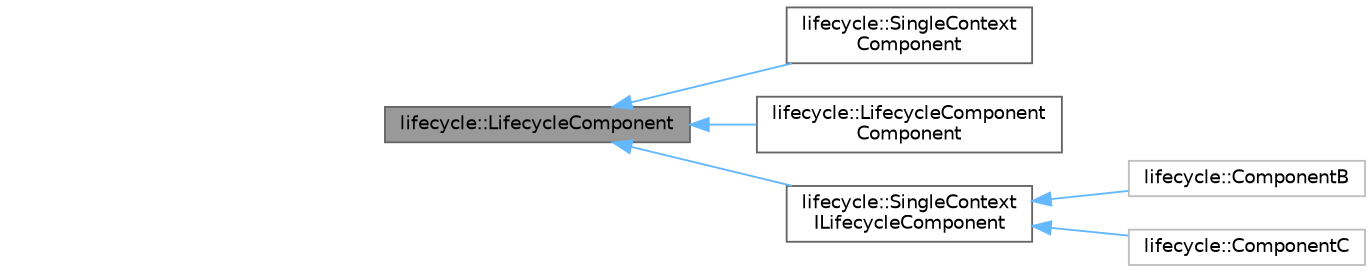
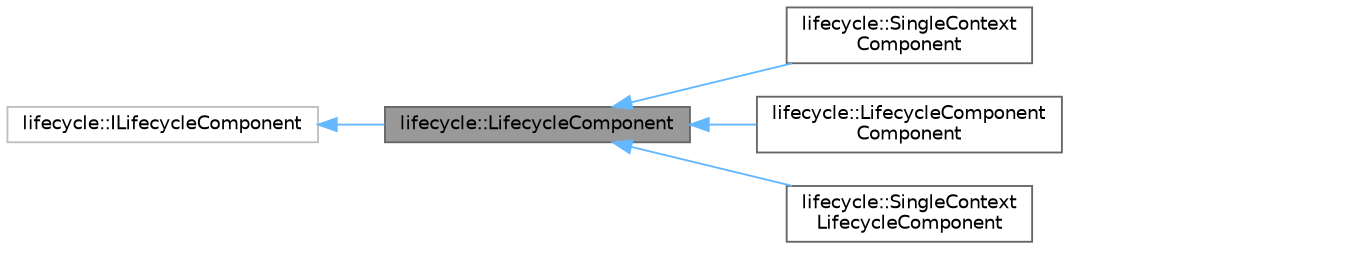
node "lifecycle::ILifecycleComponent": added
node "lifecycle::ComponentB": removed
node "lifecycle::SingleContext ILifecycleComponent": label "lifecycle::SingleContext ILifecycleComponent" -> "lifecycle::SingleContext LifecycleComponent"
node "lifecycle::ComponentC": removed
